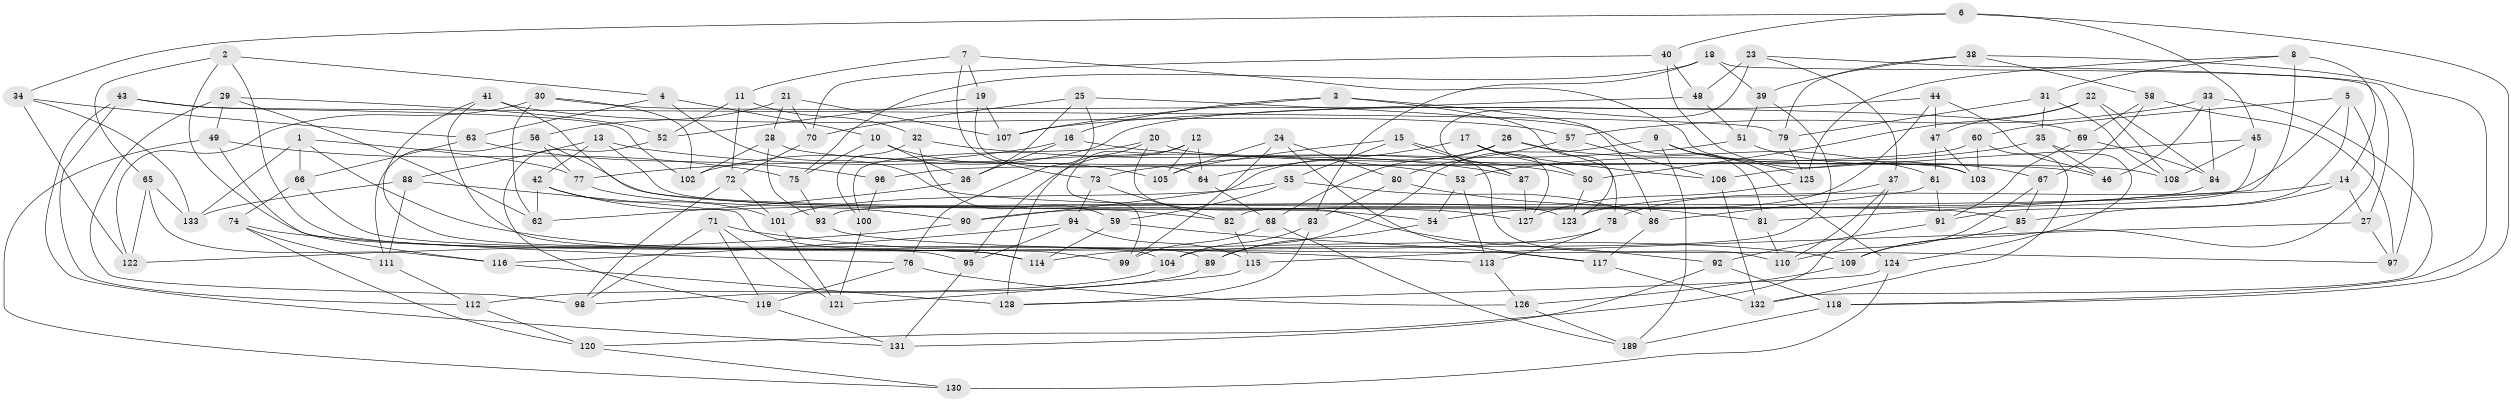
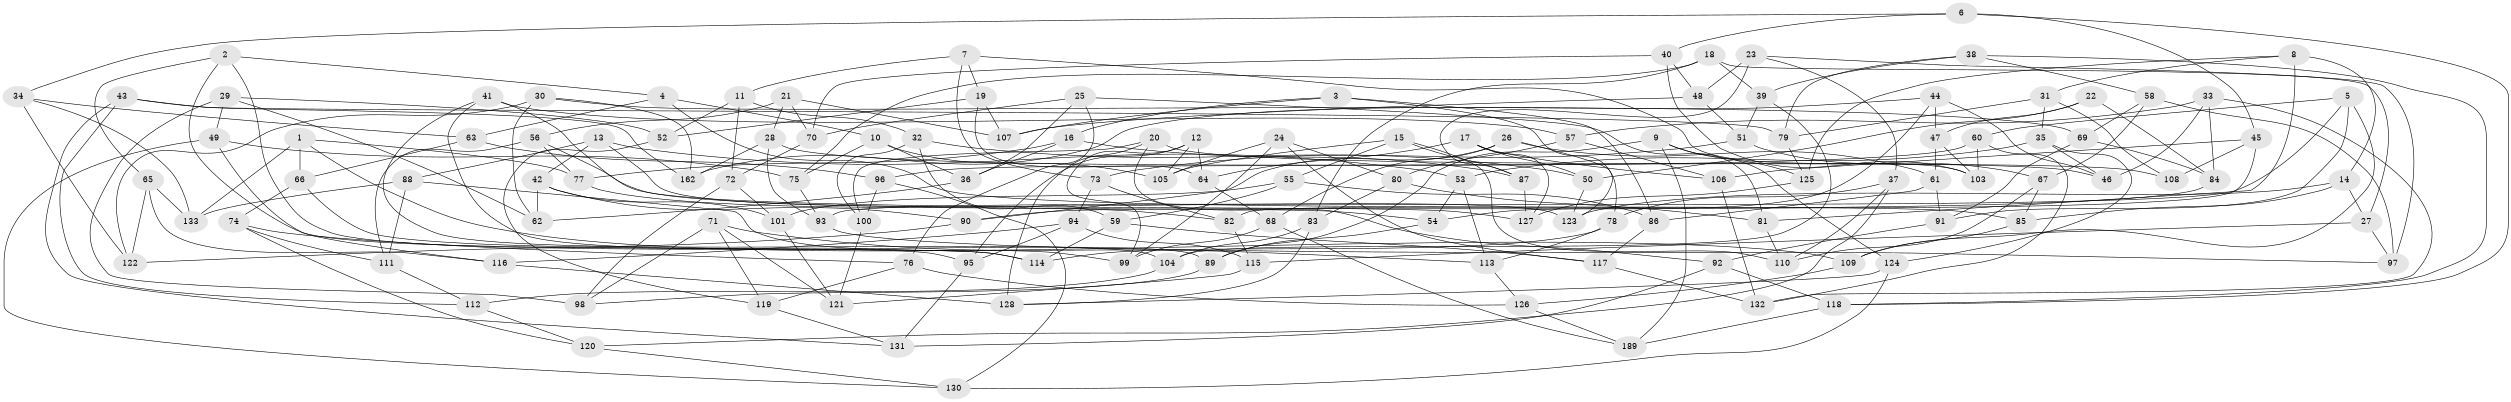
edge "22" -- "108": removed
node "102": label "102" -> "162"
edge "96" -- "130": added
